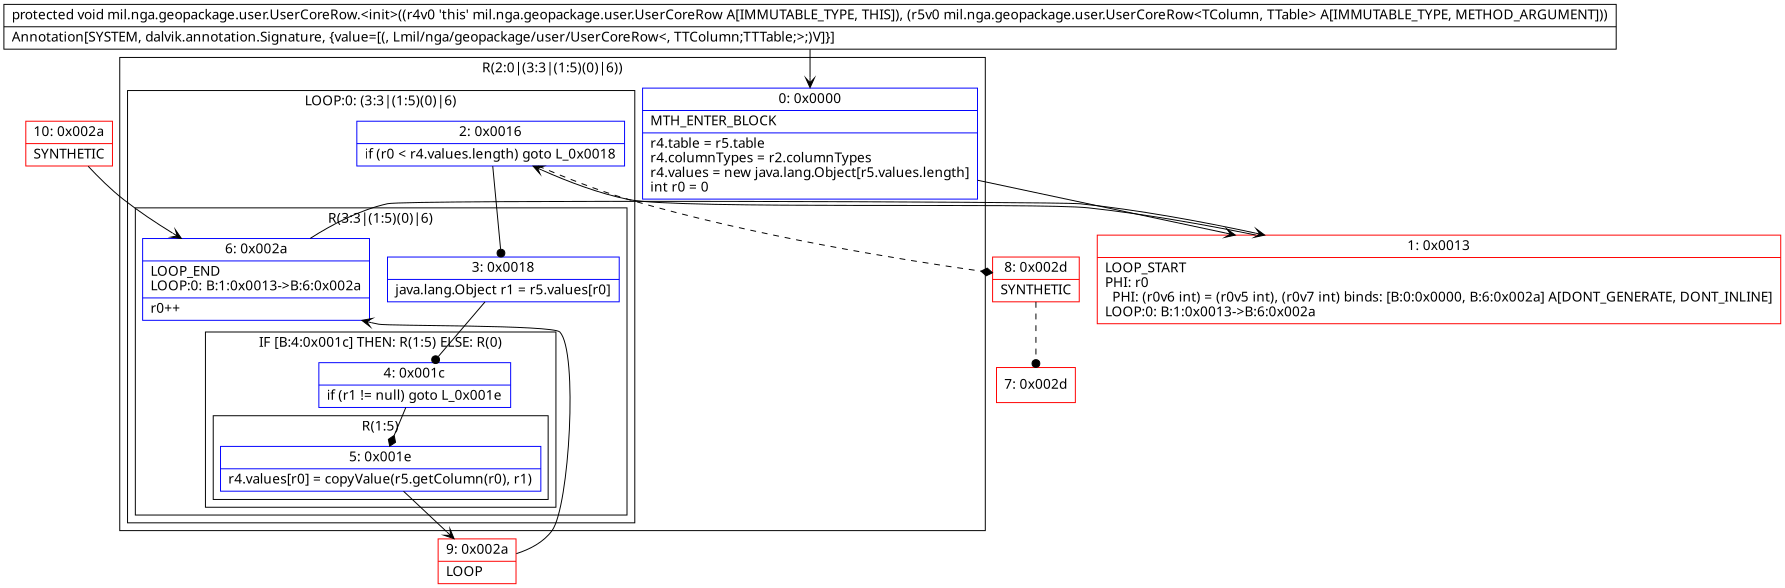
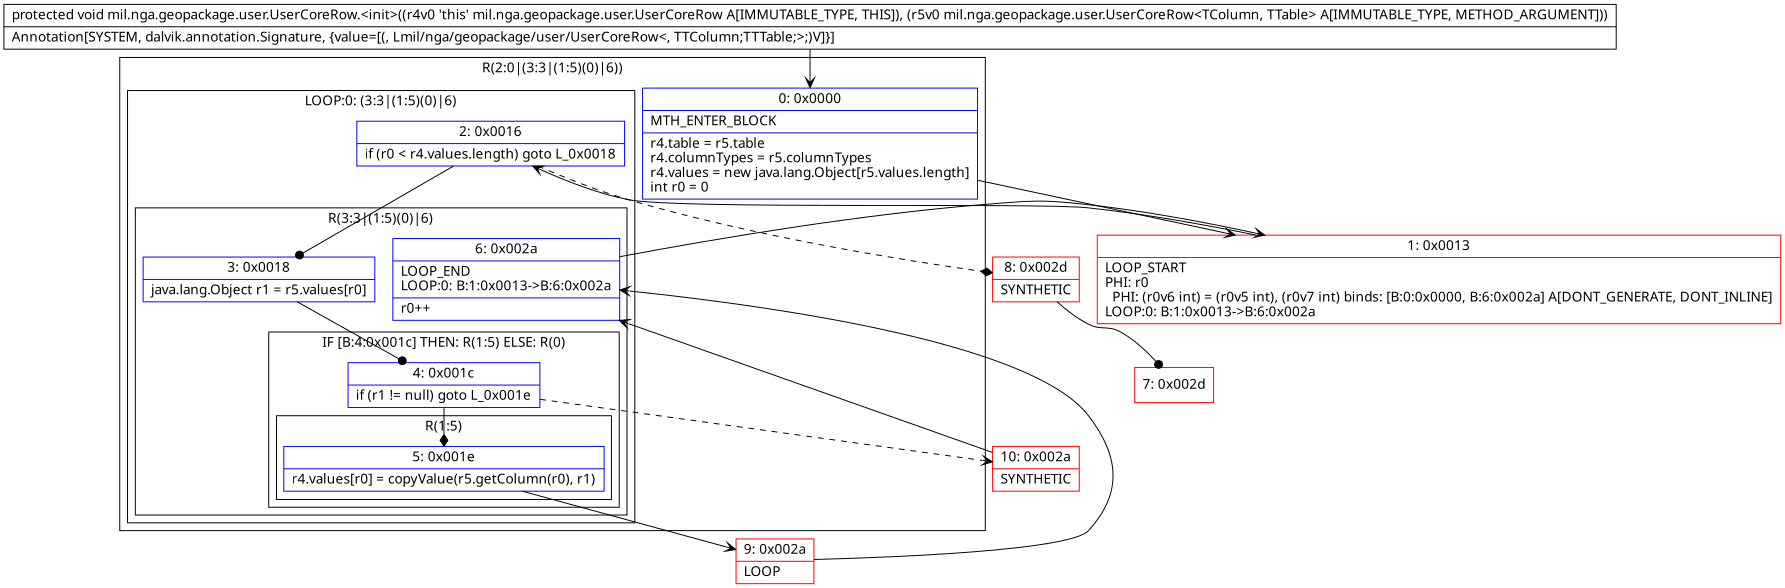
node "0: 0x0000": text "r4.columnTypes = r2.columnTypes" -> "r4.columnTypes = r5.columnTypes"
edge "8: 0x002d" -> "7: 0x002d": style dashed -> solid
edge "4: 0x001c" -> "10: 0x002a": added
